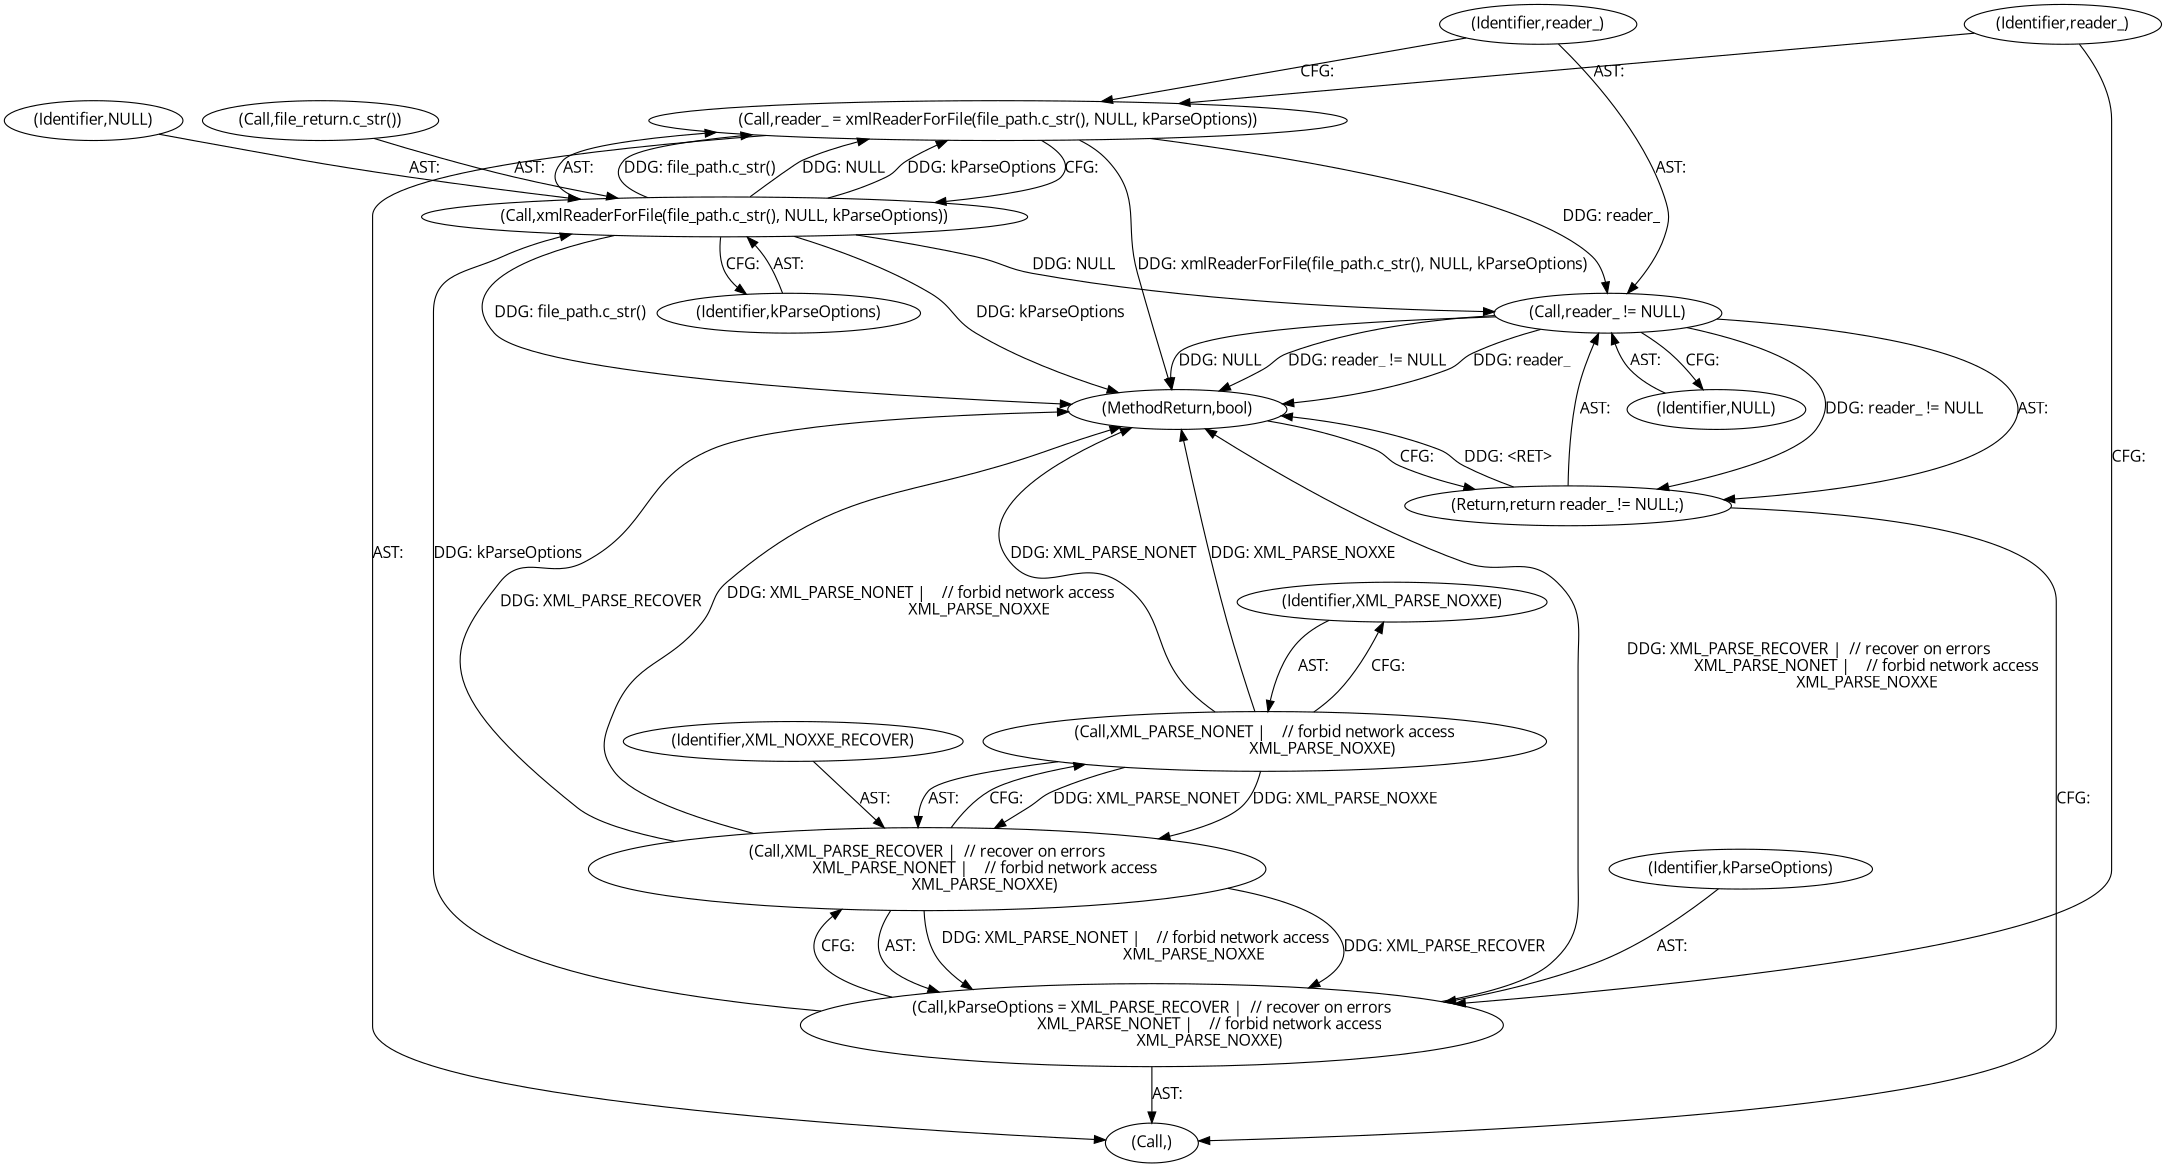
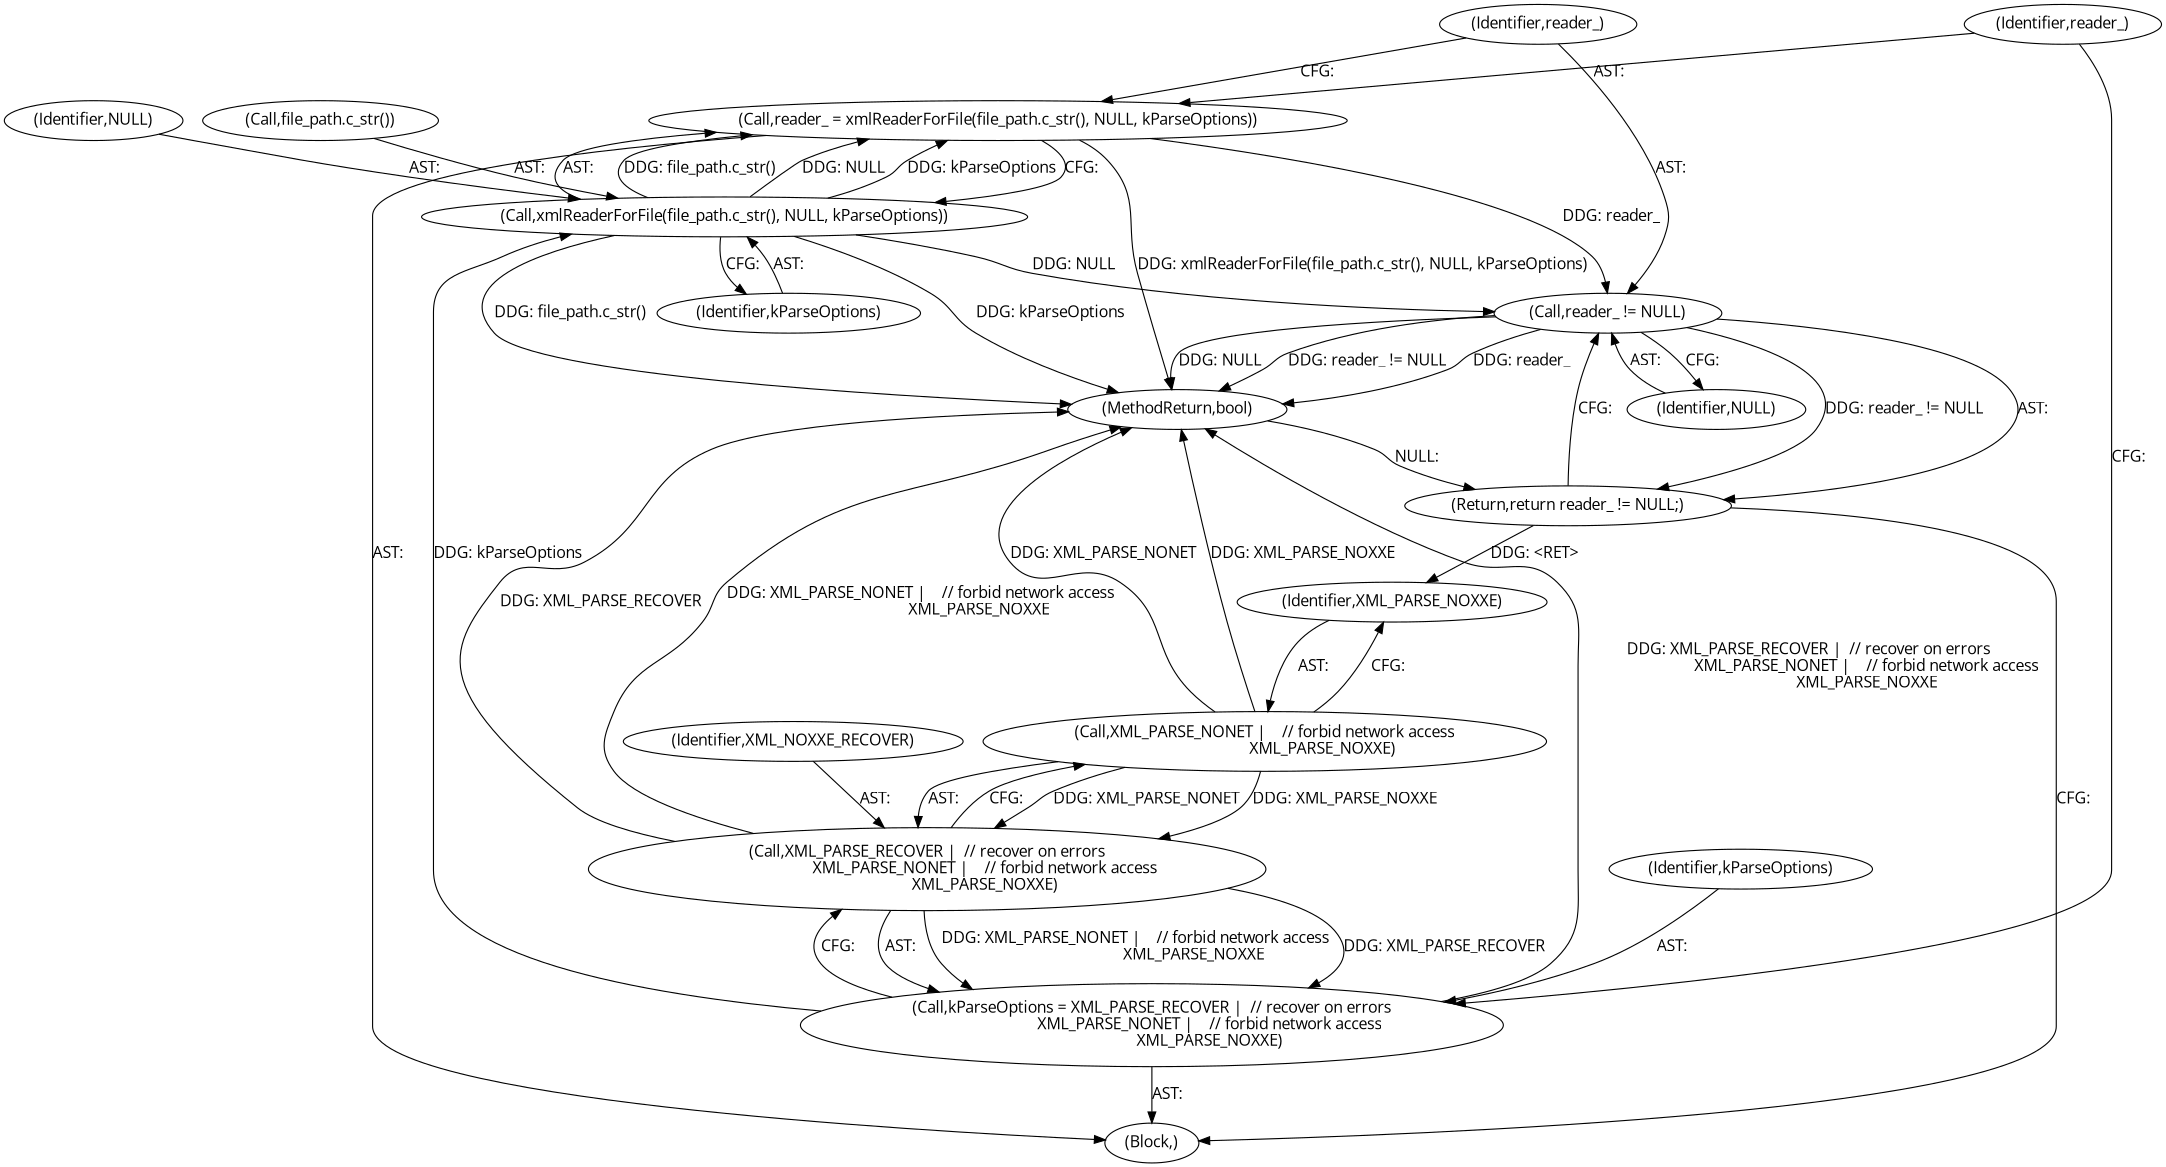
node "(Call,file_return.c_str())": label "(Call,file_return.c_str())" -> "(Call,file_path.c_str())"
edge "(Return,return reader_ != NULL;)" -> "(Call,reader_ != NULL)": label "AST: " -> "CFG: "
edge "(Return,return reader_ != NULL;)" -> "(MethodReturn,bool)": now "(Return,return reader_ != NULL;)" -> "(Identifier,XML_PARSE_NOXXE)"
edge "(MethodReturn,bool)" -> "(Return,return reader_ != NULL;)": label "CFG: " -> "NULL: "
node "(Call,)": label "(Call,)" -> "(Block,)"
